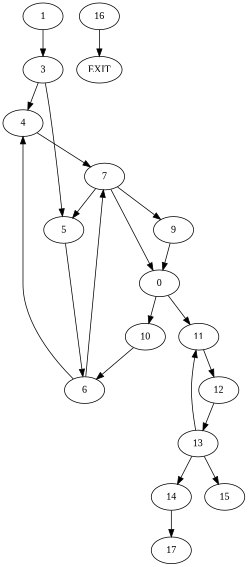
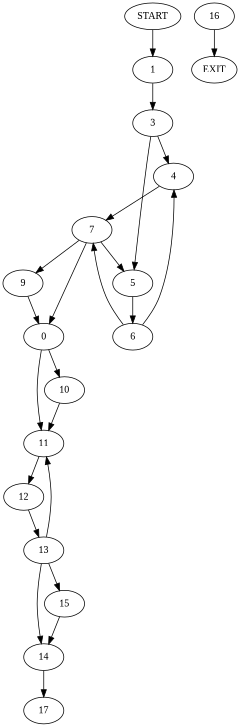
node "START": added
edge "10" -> "6": now "10" -> "11"
edge "15" -> "14": added
